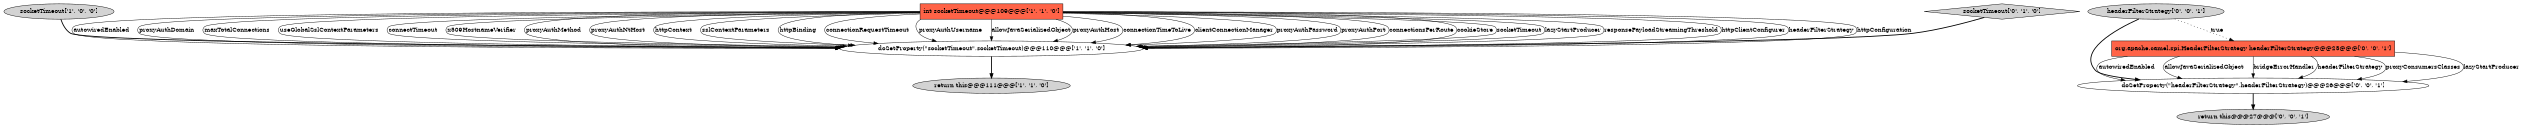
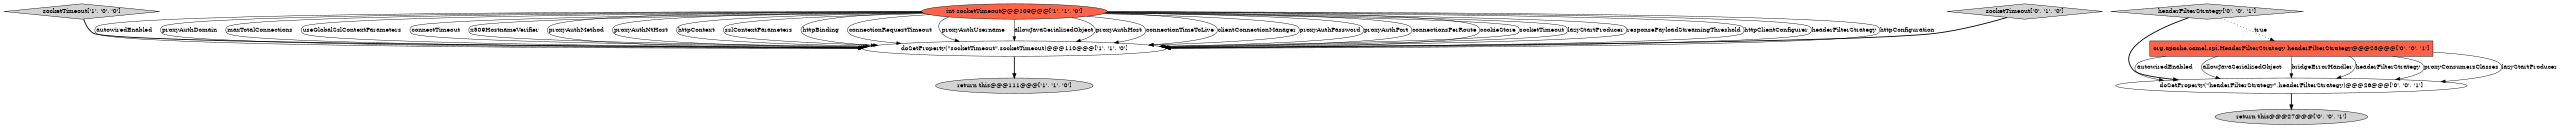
node "socketTimeout['1', '0', '0']": shape ellipse -> diamond
node "int socketTimeout@@@109@@@['1', '1', '0']": shape box -> ellipse
node "headerFilterStrategy['0', '0', '1']": shape ellipse -> diamond
